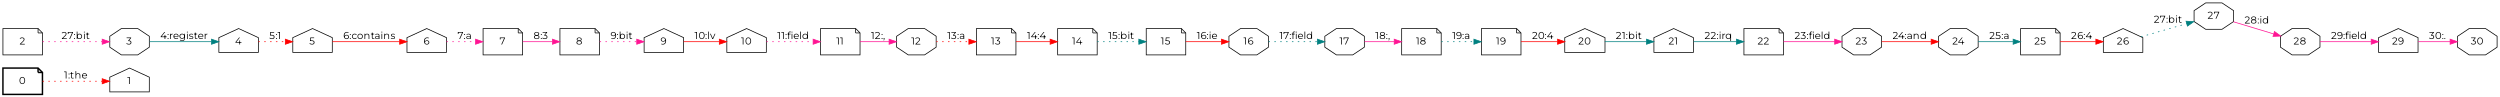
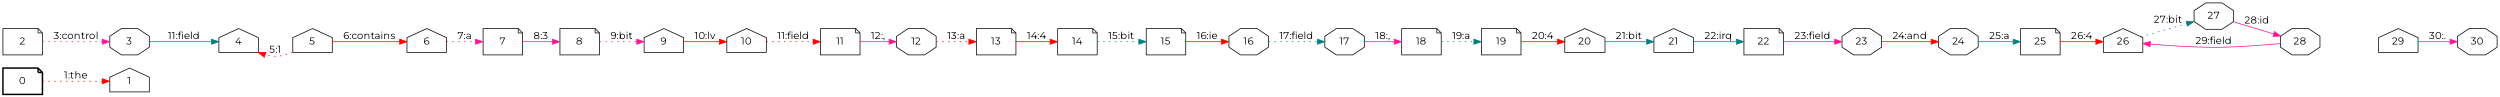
edge "2" -> "3": label "27:bit" -> "3:control"
edge "3" -> "4": label "4:register" -> "11:field"
edge "4" -> "5": reversed
edge "10" -> "11": color deeppink -> red
edge "28" -> "29": now "28" -> "26"
